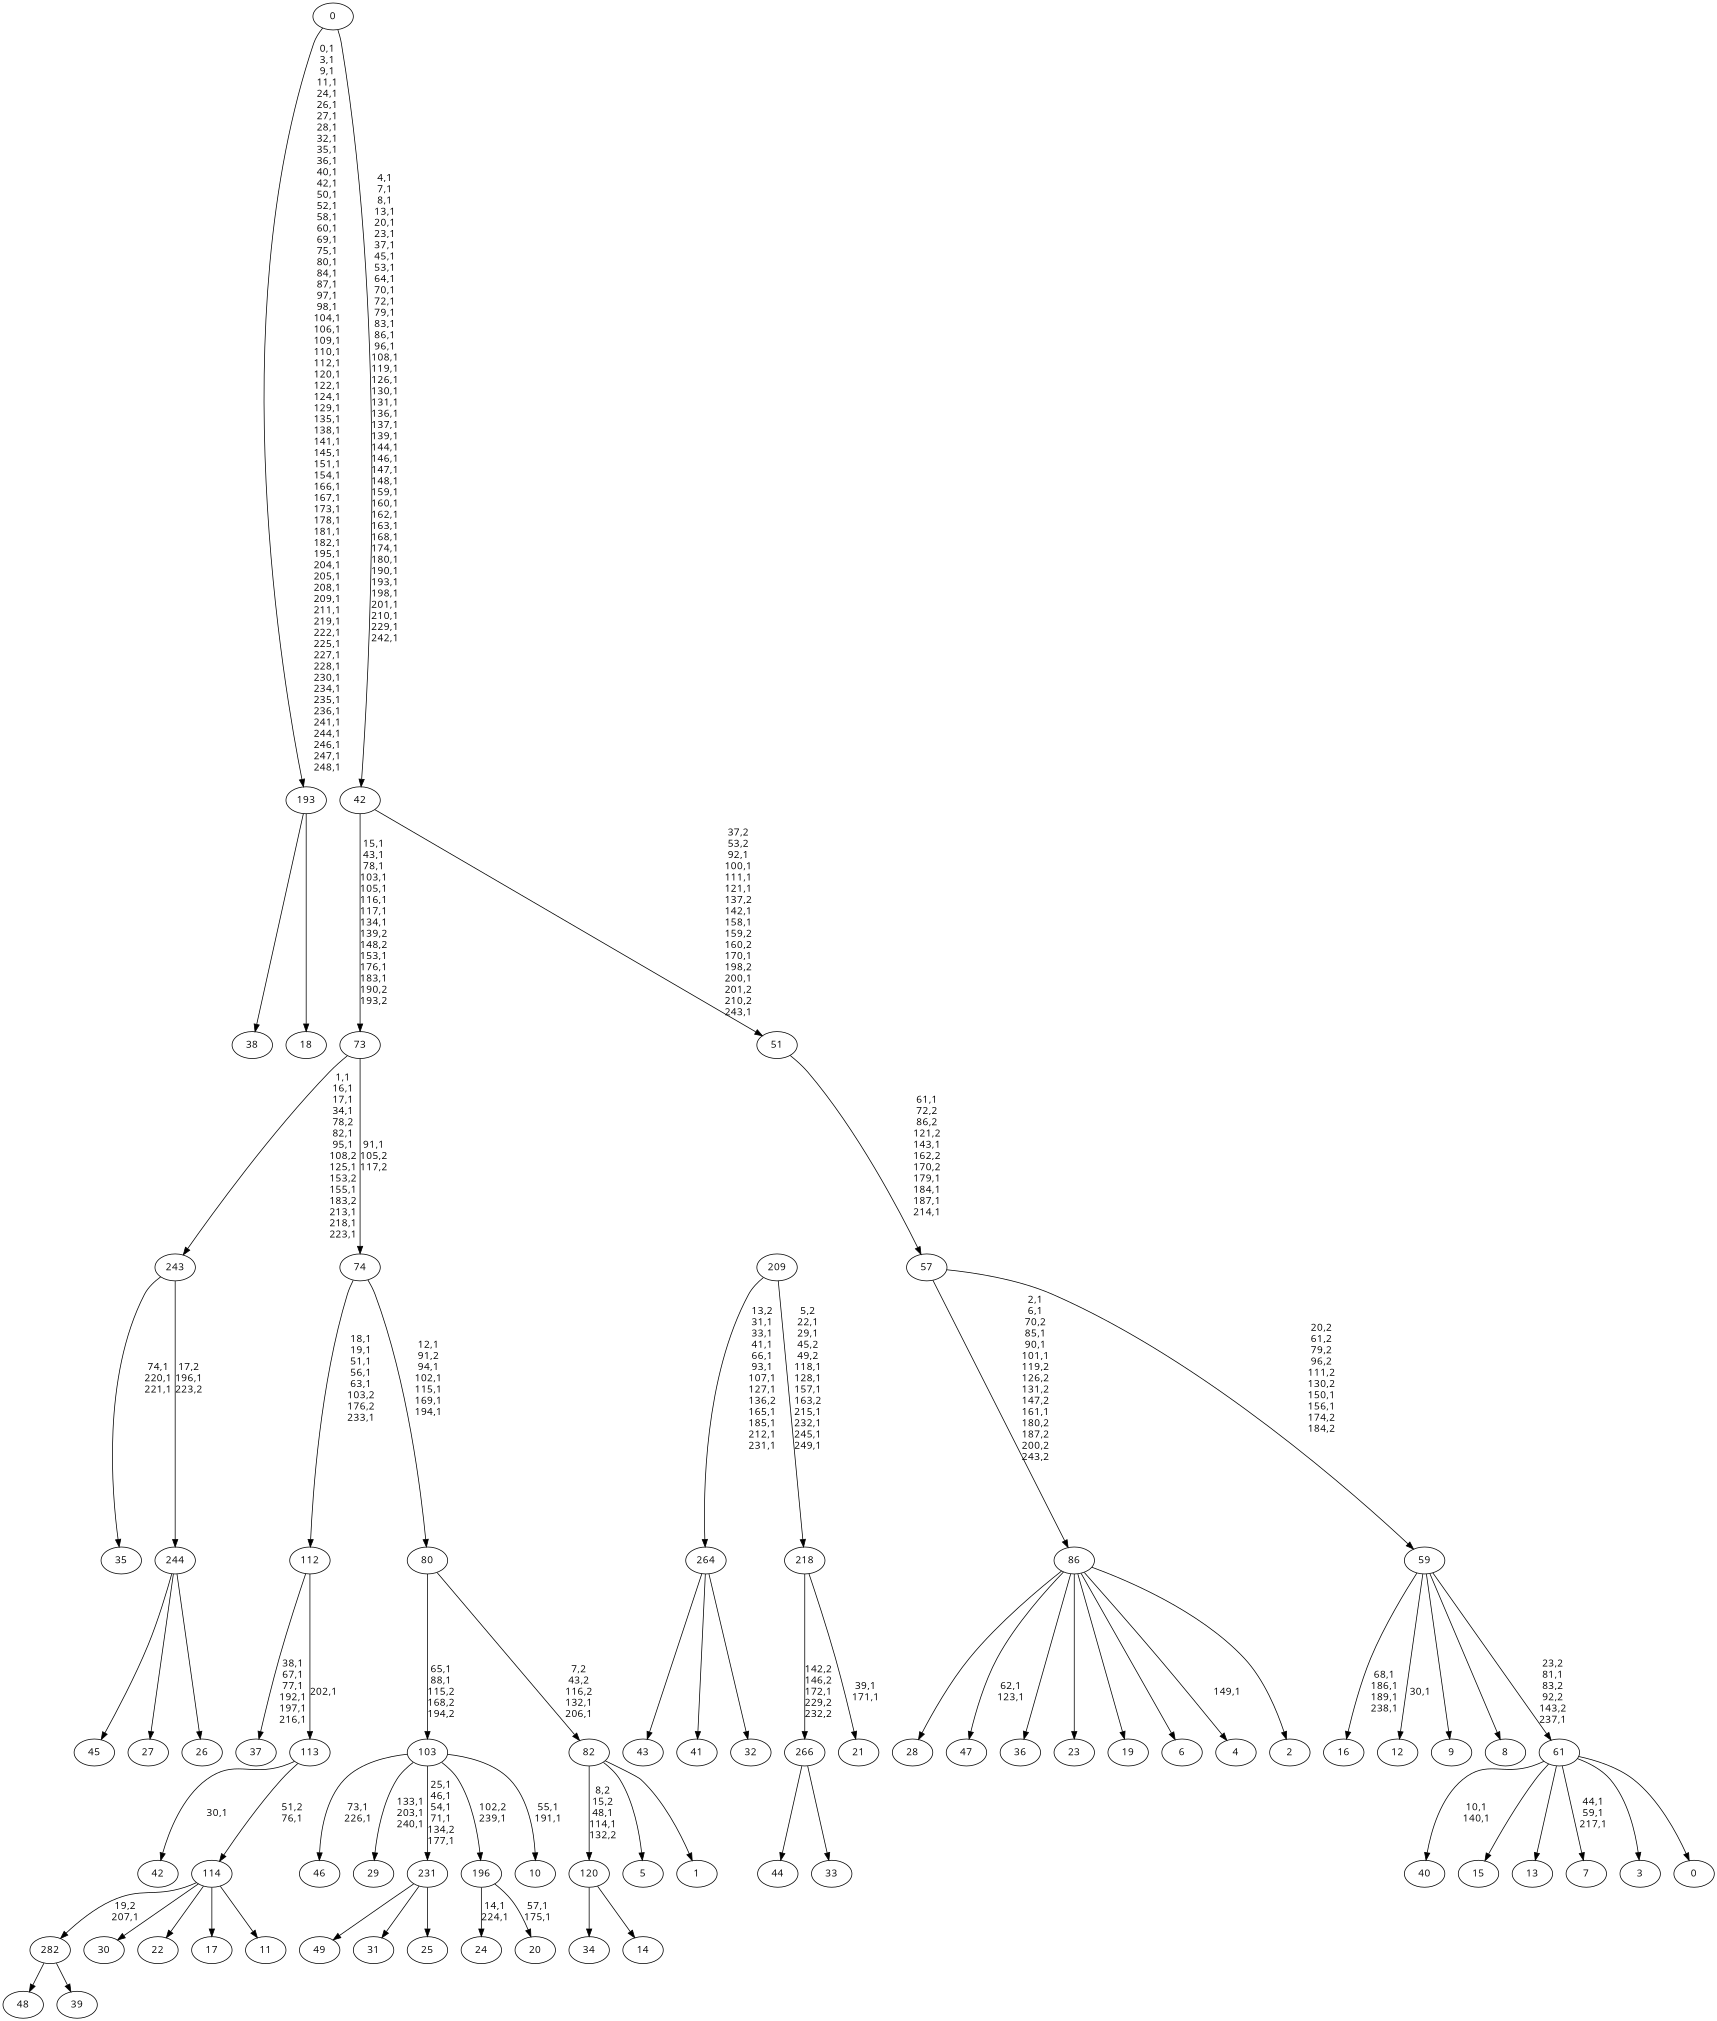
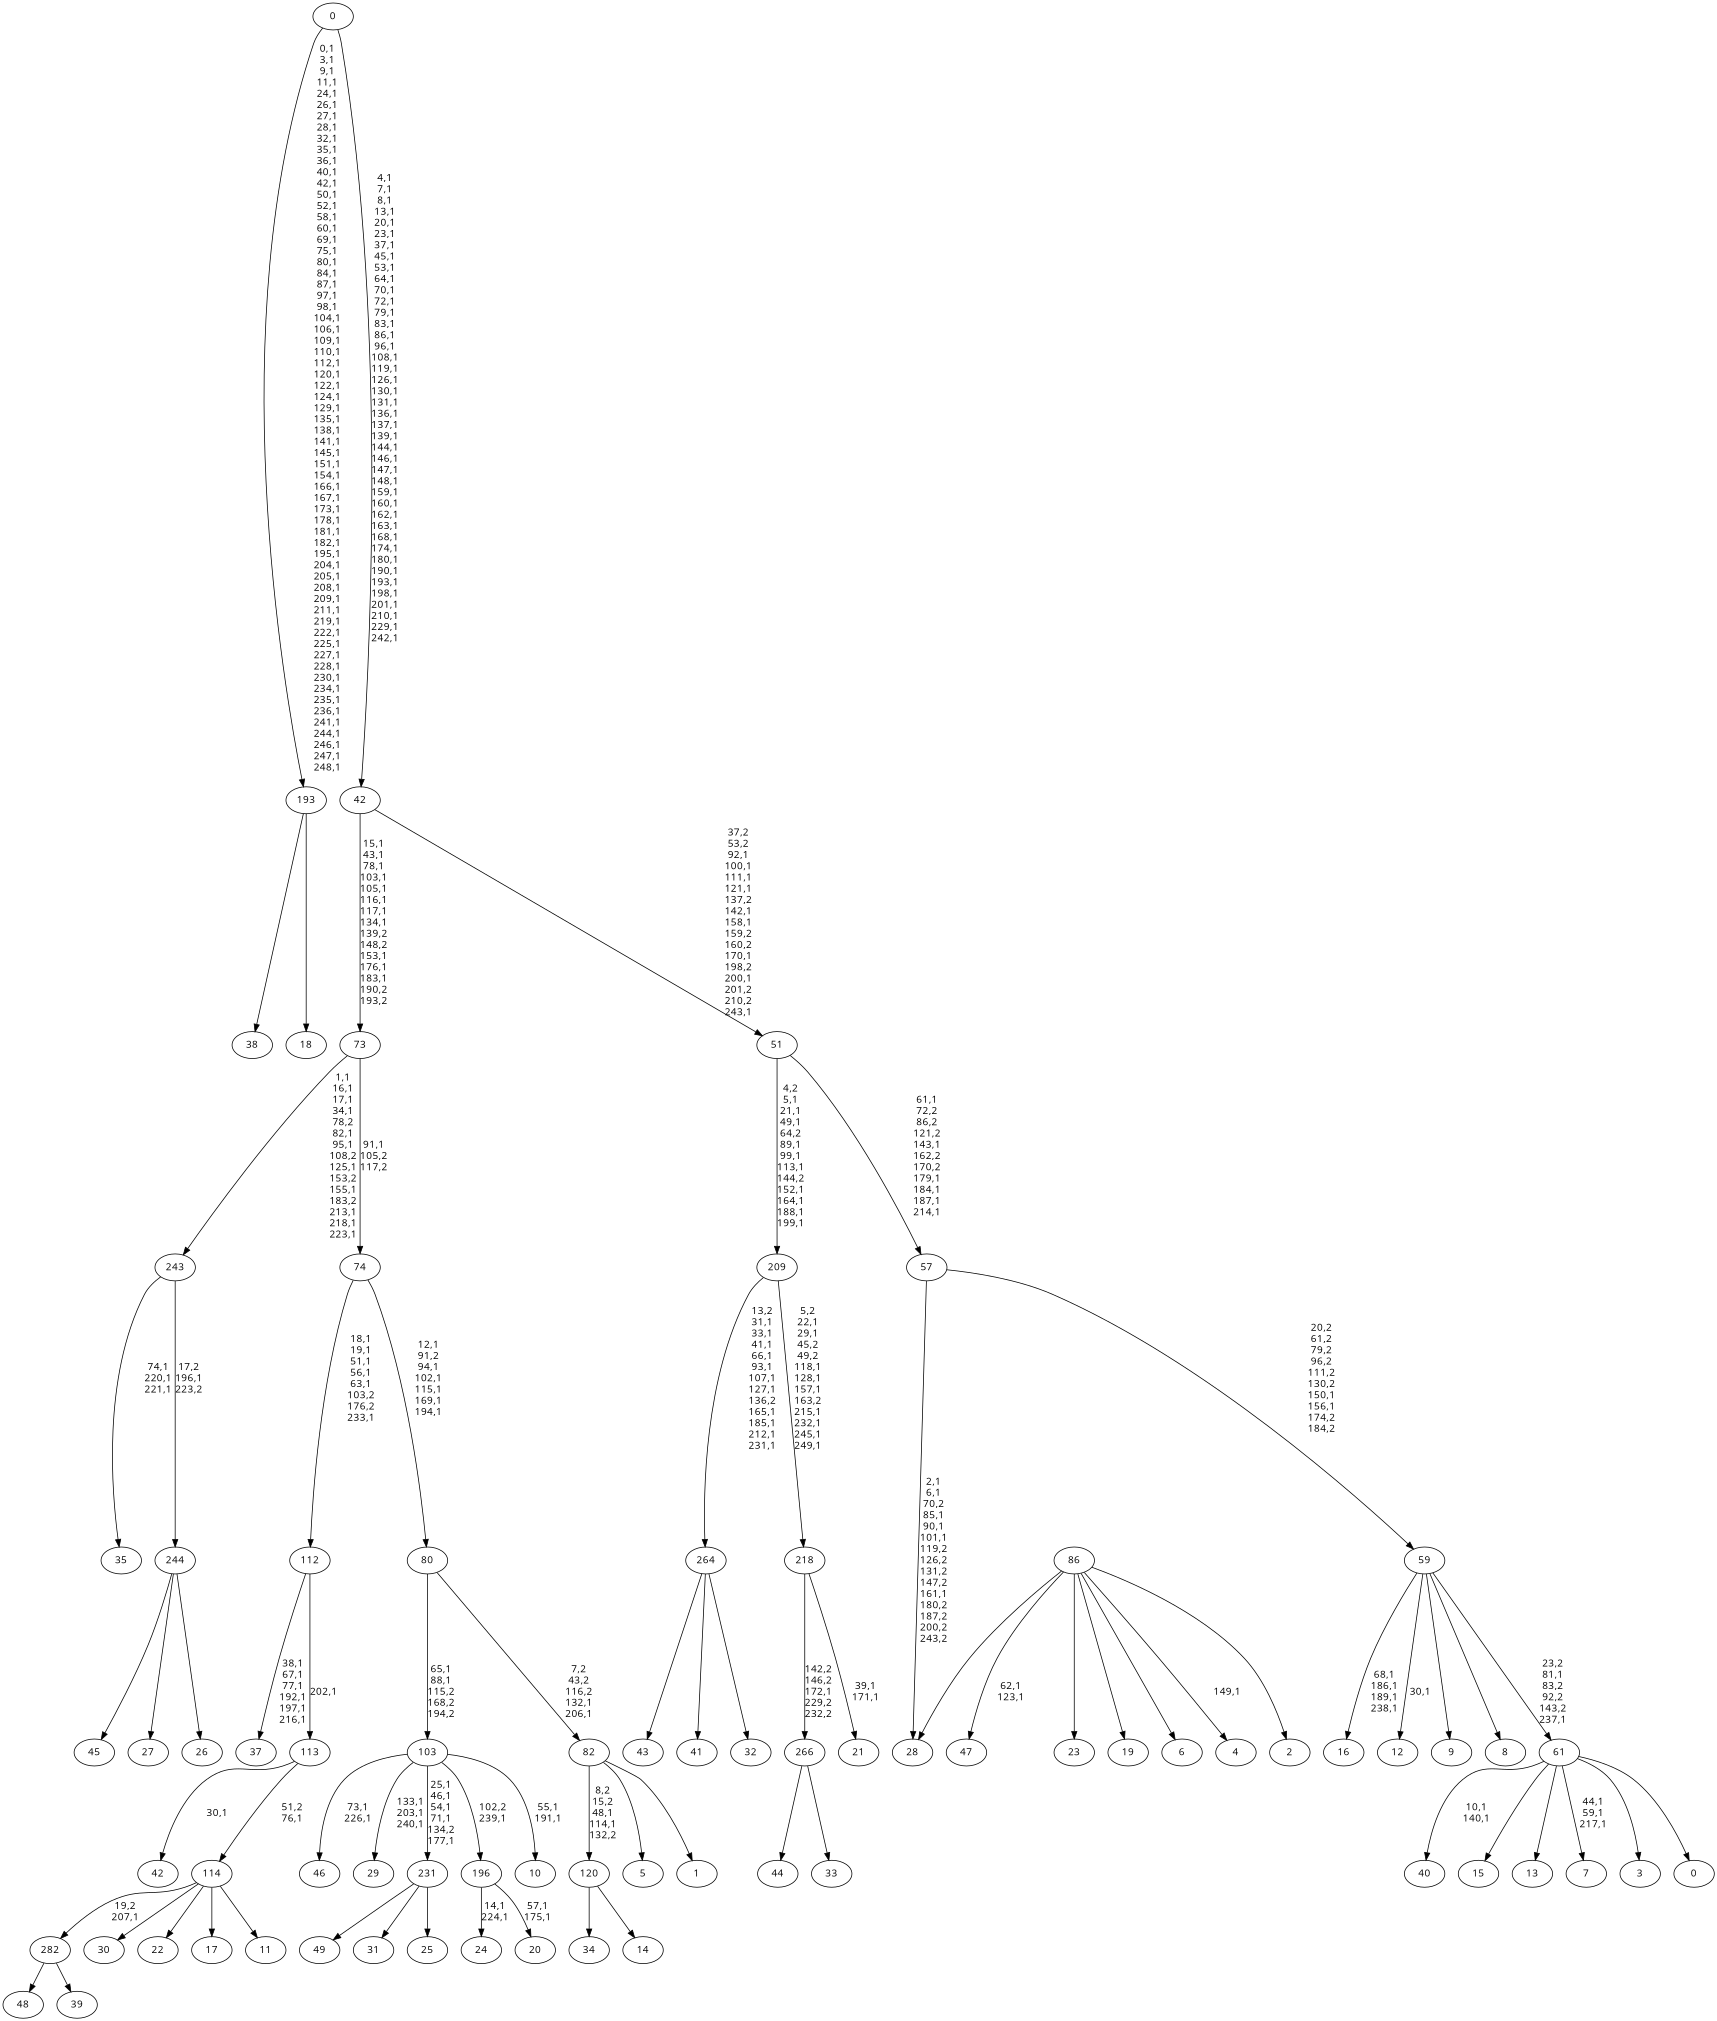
edge "51" -> "209": added, label "4,2 5,1 21,1 49,1 64,2 89,1 99,1 113,1 144,2 152,1 164,1 188,1 199,1"
edge "57" -> "86": now "57" -> "28"
node "36": removed
